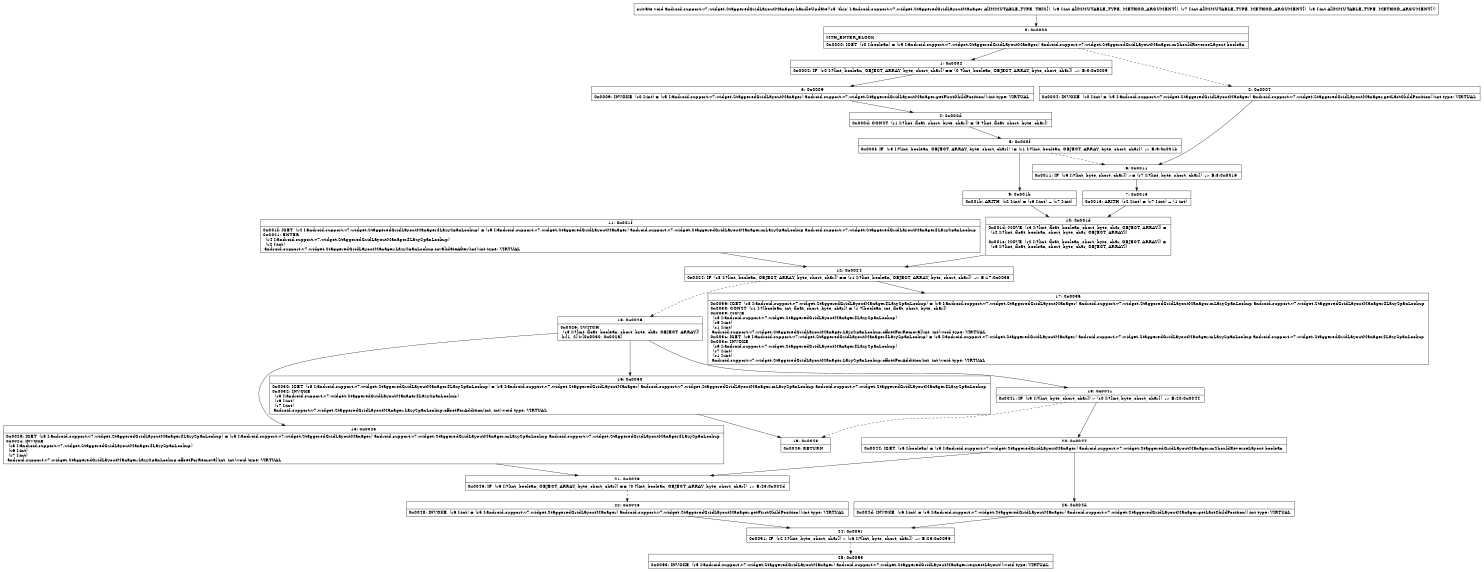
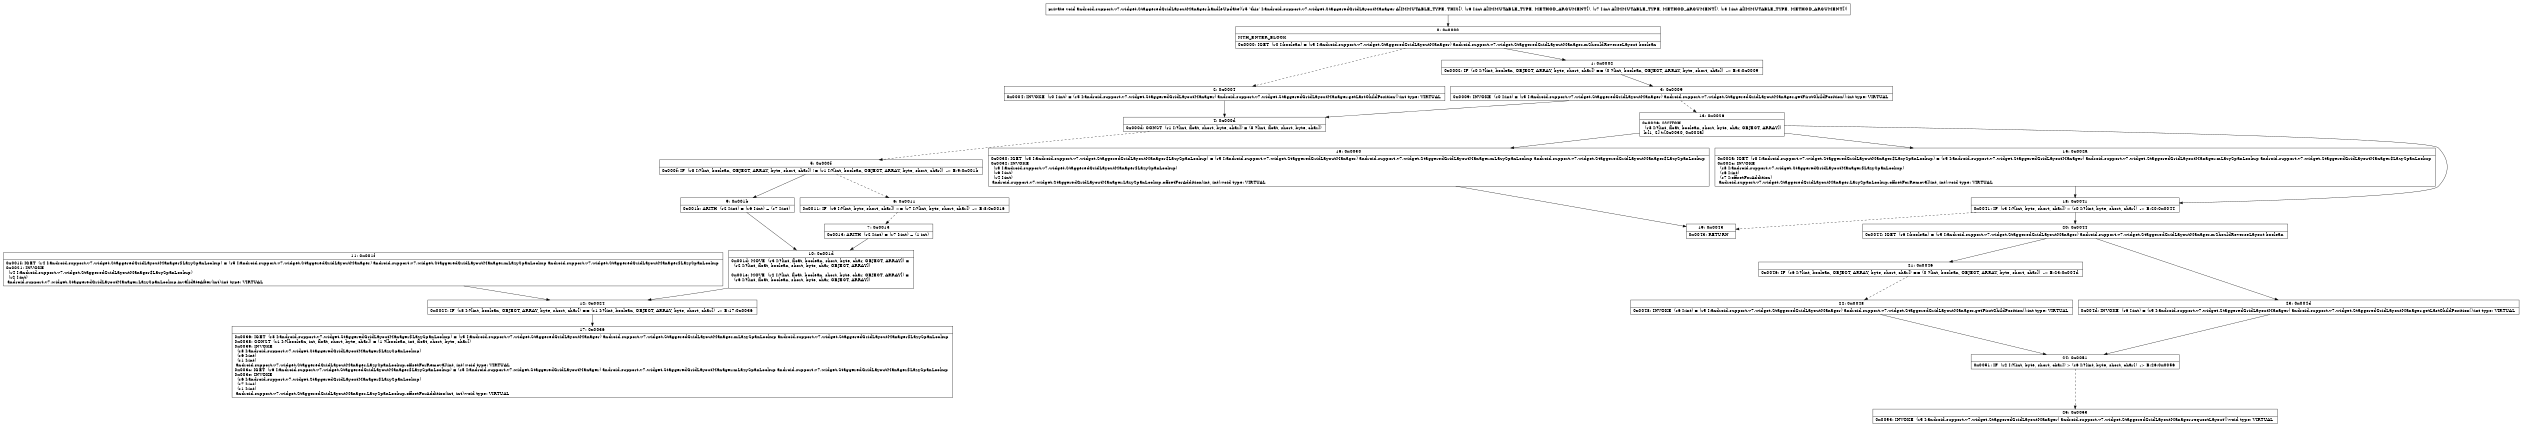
edge "4: 0x000d" -> "5: 0x000f": style solid -> dashed
edge "2: 0x0004" -> "6: 0x0011": now "2: 0x0004" -> "4: 0x000d"
edge "6: 0x0011" -> "7: 0x0013": style solid -> dashed
node "11: 0x001f": text "0x0021: ENTER" -> "0x0021: INVOKE"
edge "12: 0x0024" -> "13: 0x0026": now "3: 0x0009" -> "13: 0x0026"
node "17: 0x0036": text "0x0039: MOVE" -> "0x0039: INVOKE"
node "16: 0x0030": text "(r7 I:int)" -> "(r4 I:int)"
node "15: 0x002a": text "(r7 I:int)" -> "(r7 I:offsetForAddition)"
edge "15: 0x002a" -> "21: 0x0046": now "15: 0x002a" -> "18: 0x0041"
